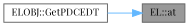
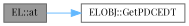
edge "ELOBJ::GetPDCEDT" -> "EL::at": reversed
